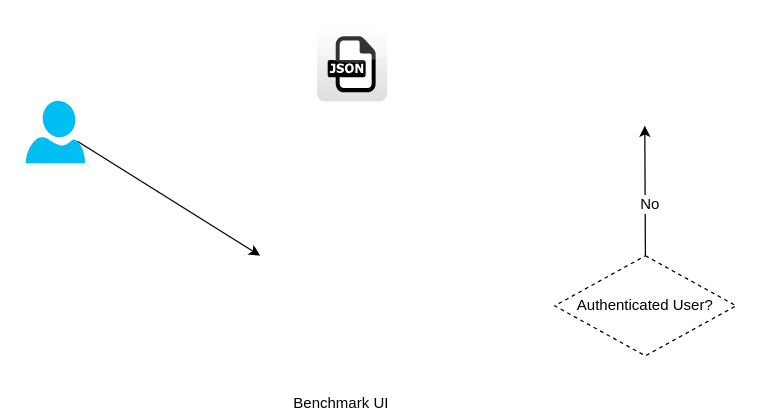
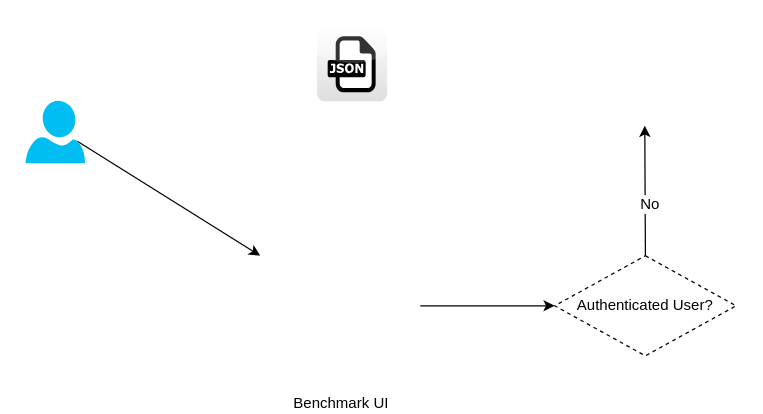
edge "Benchmark UI" -> "Authenticated User?": added
